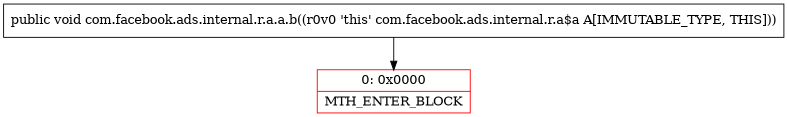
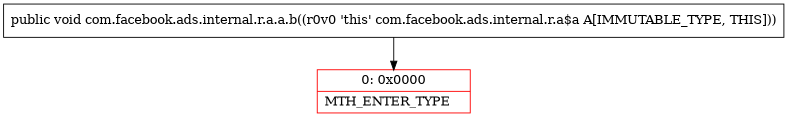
node "0: 0x0000": text "MTH_ENTER_BLOCK" -> "MTH_ENTER_TYPE"
